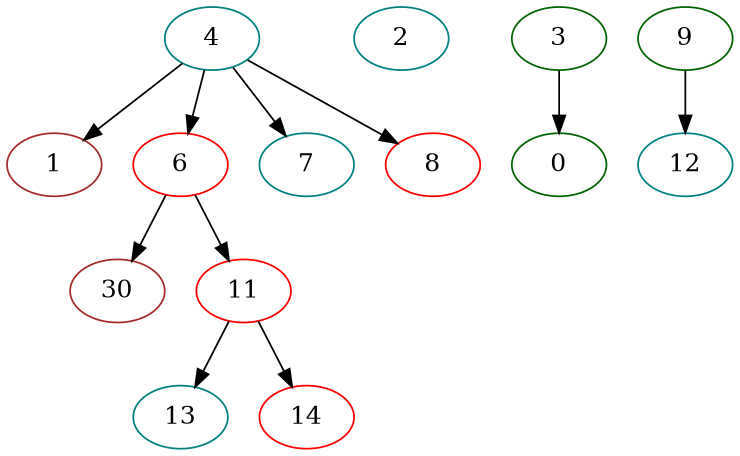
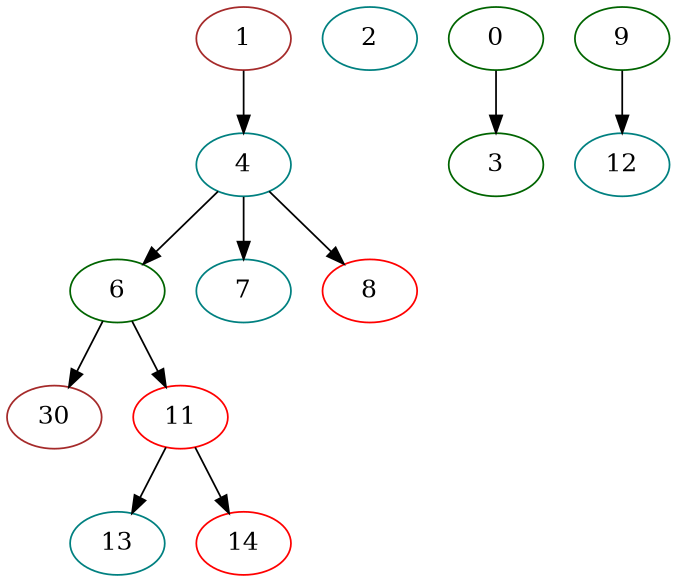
edge "3" -> "0": reversed
edge "4" -> "1": reversed
node "6": color red -> darkgreen
